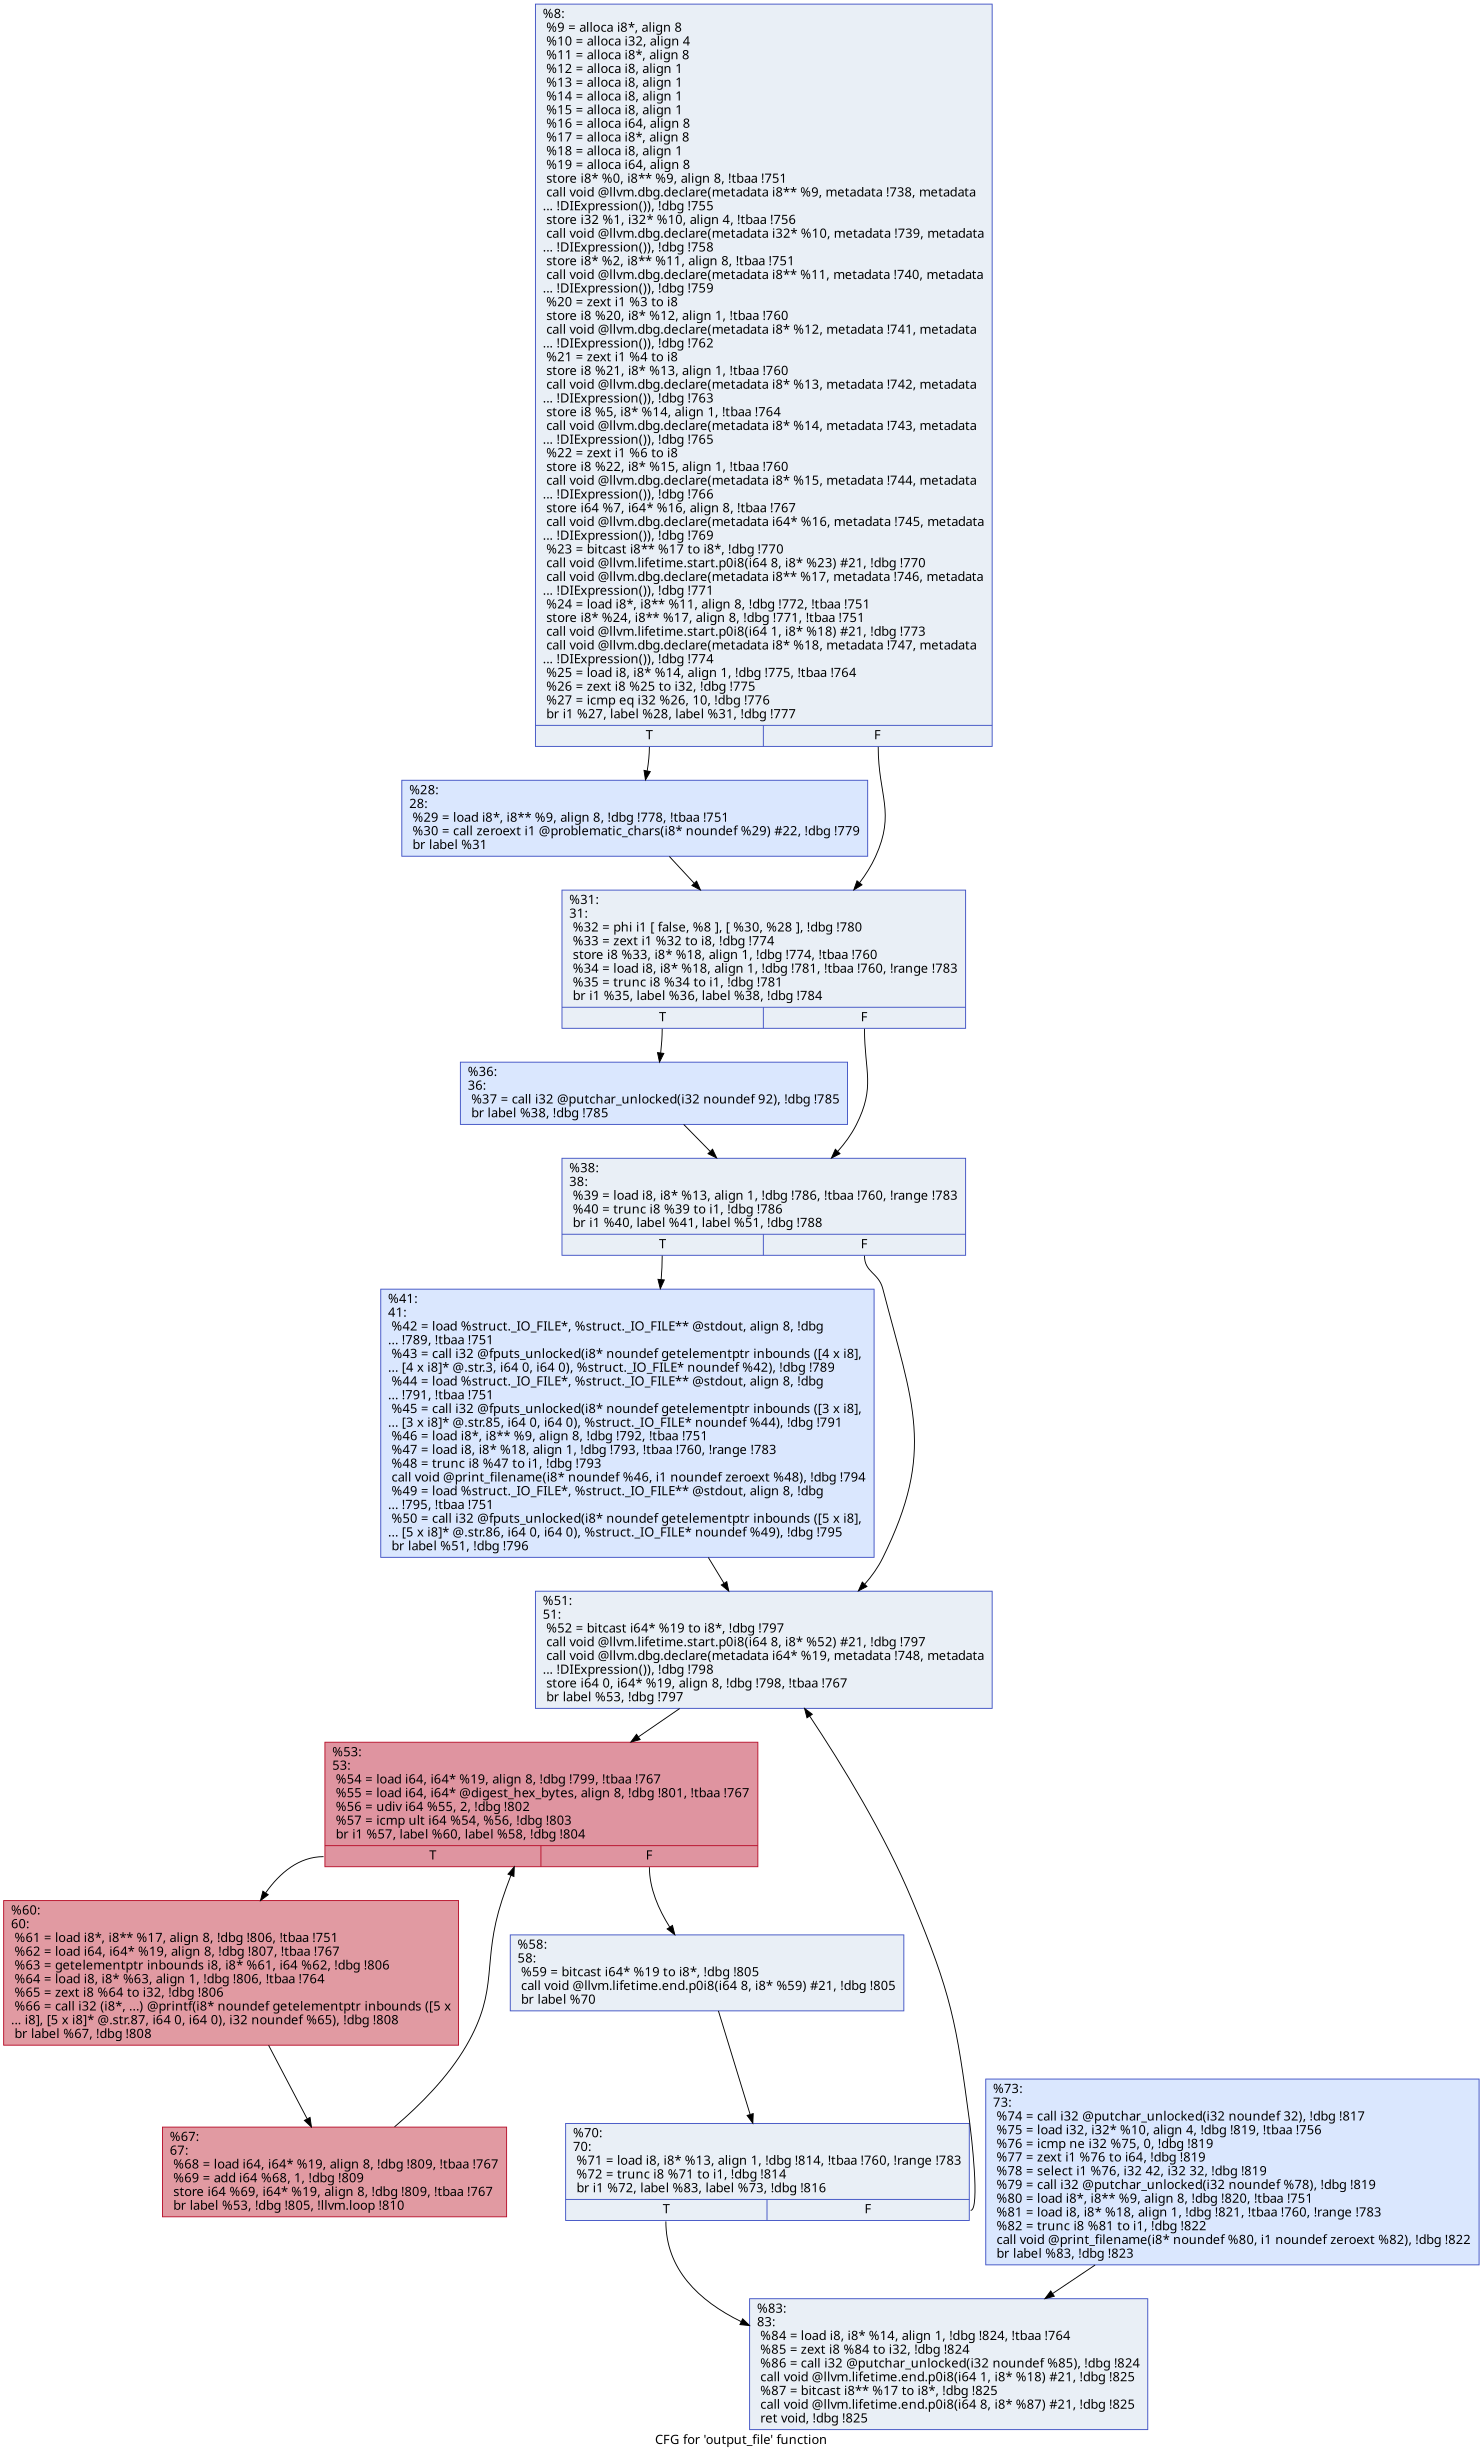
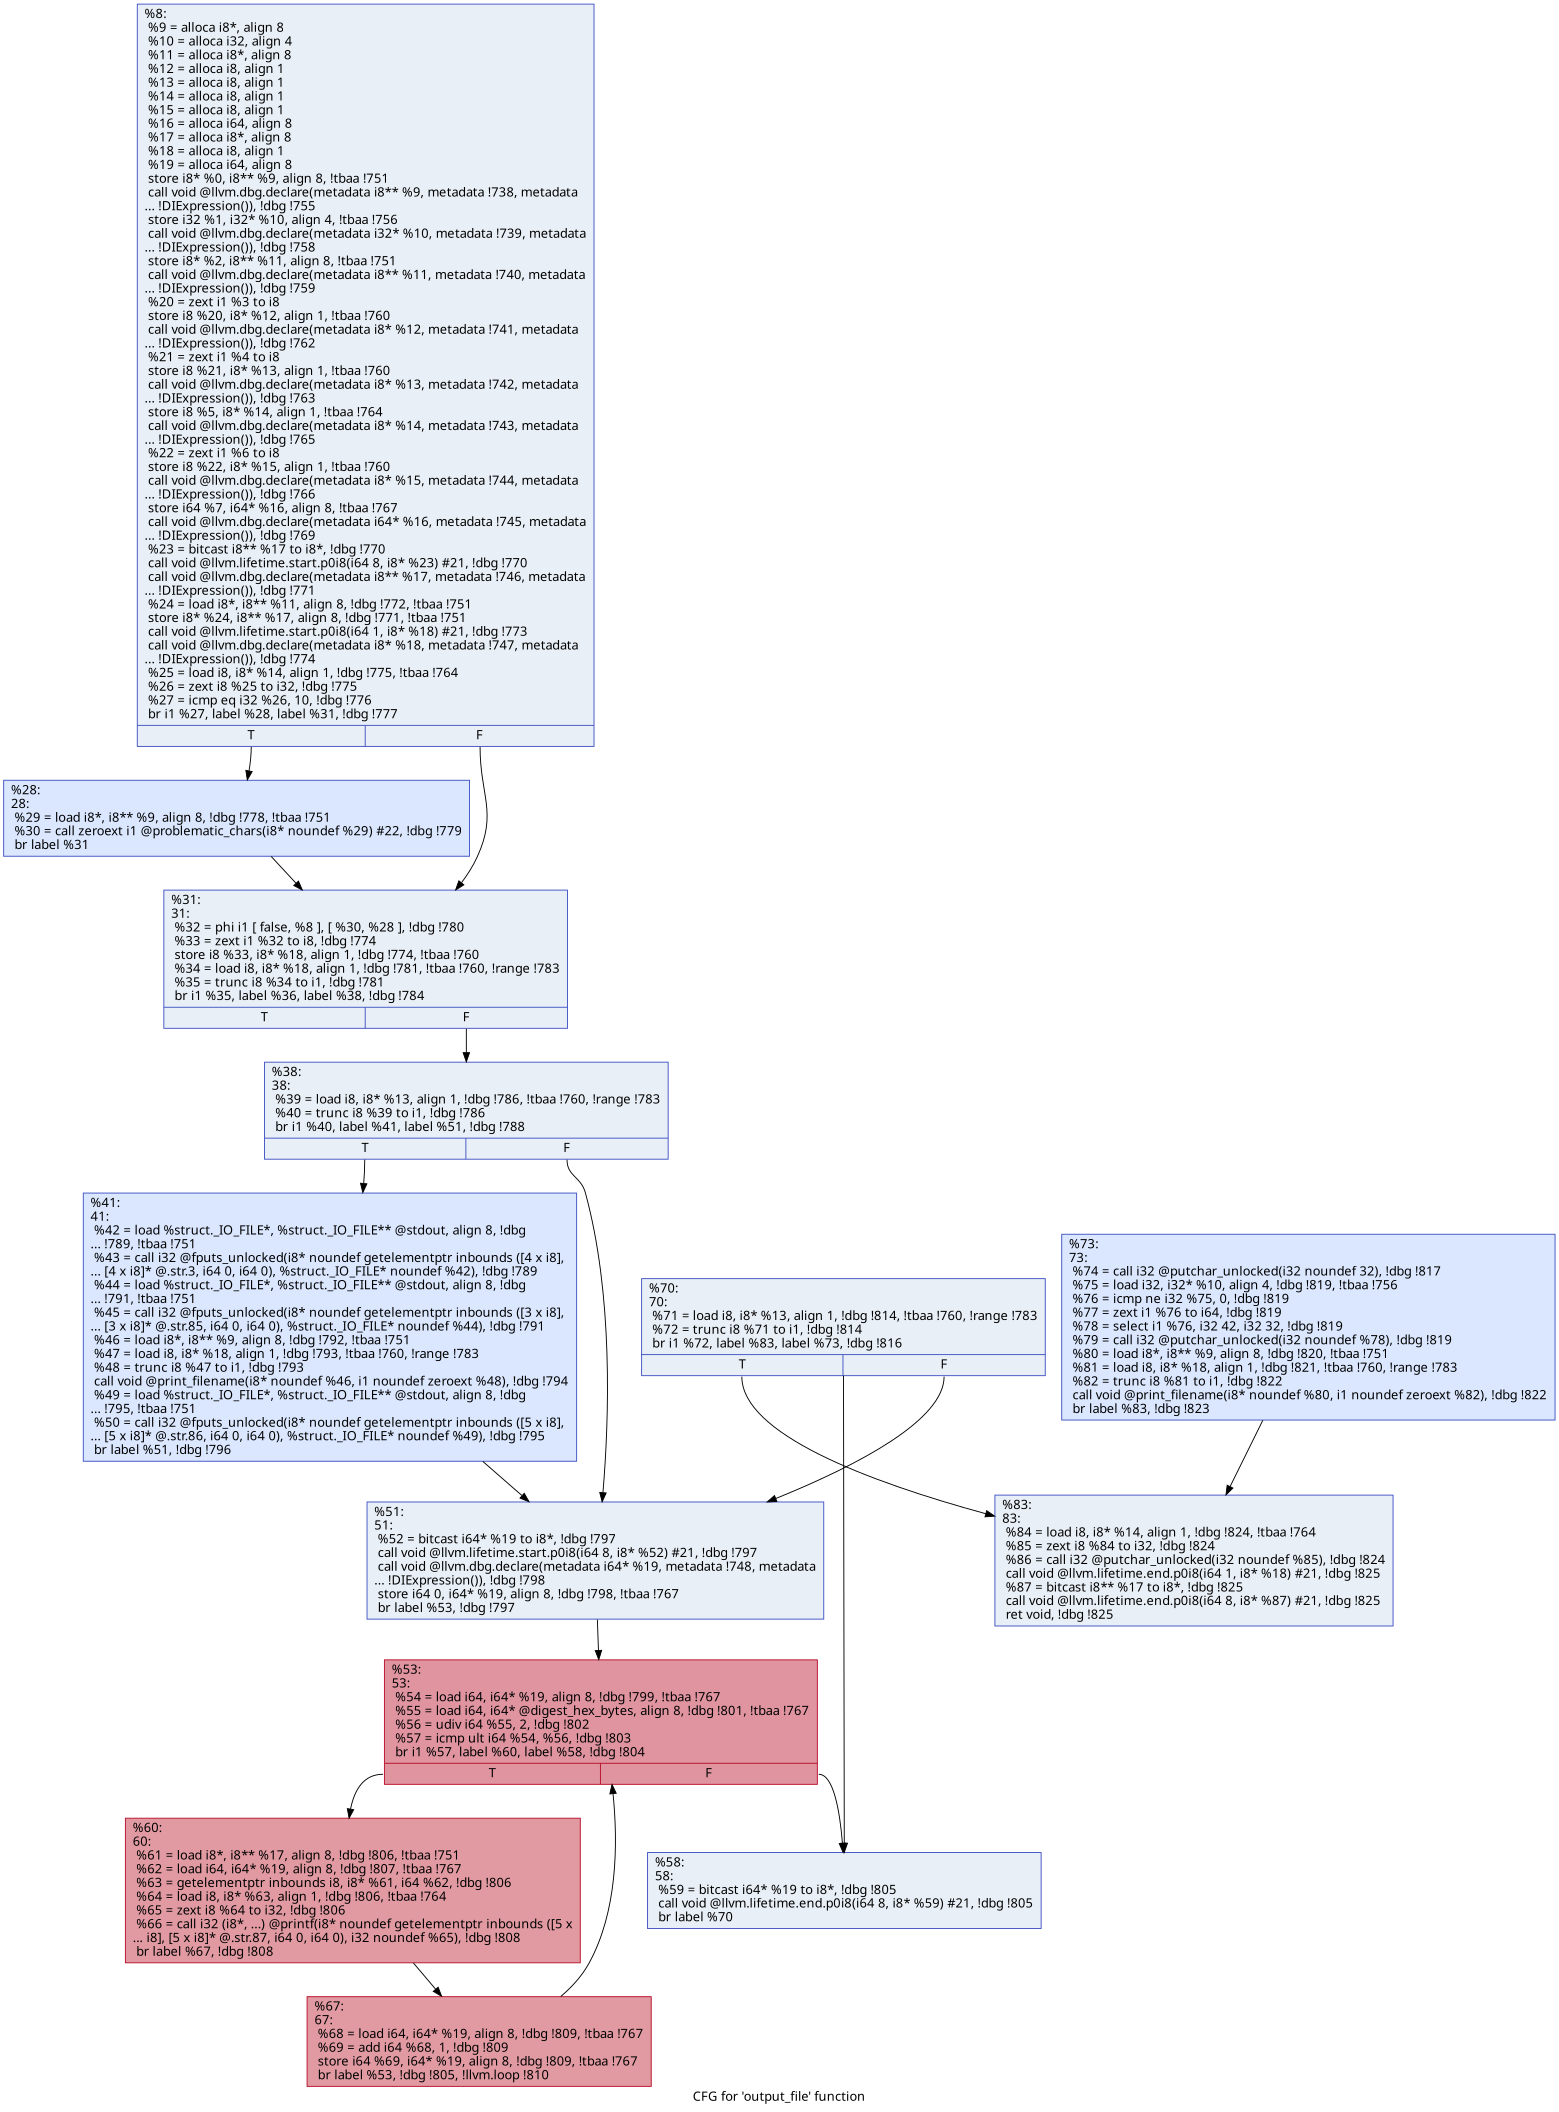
node "%36:": removed
edge "%58:" -> "%70:": reversed
